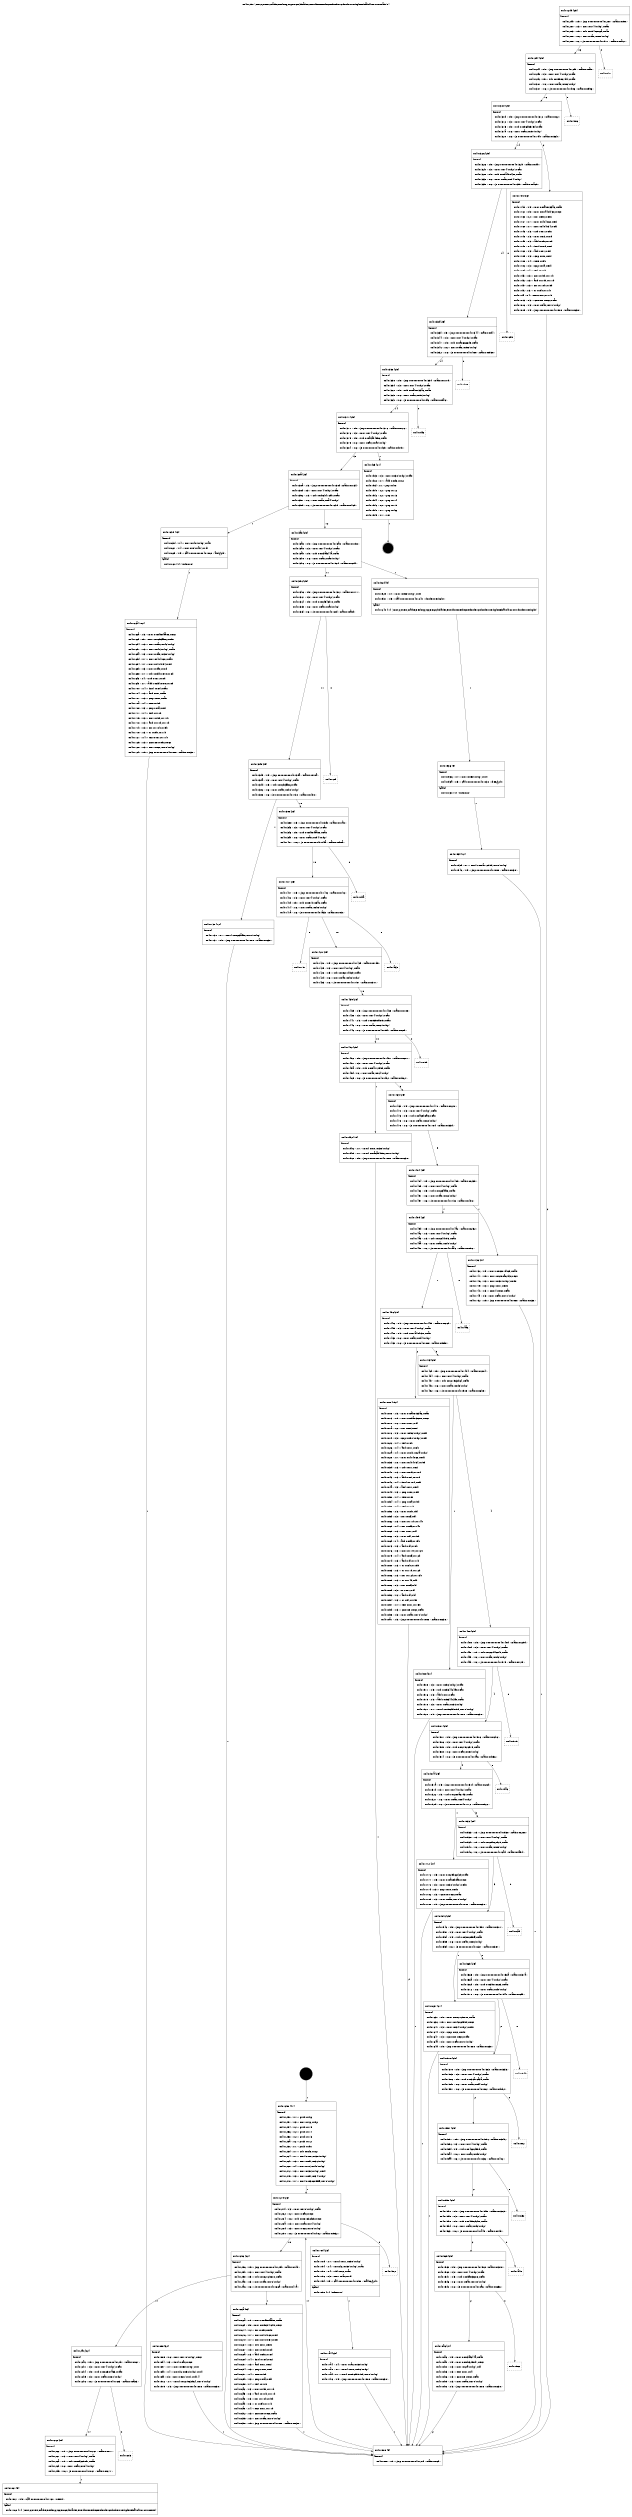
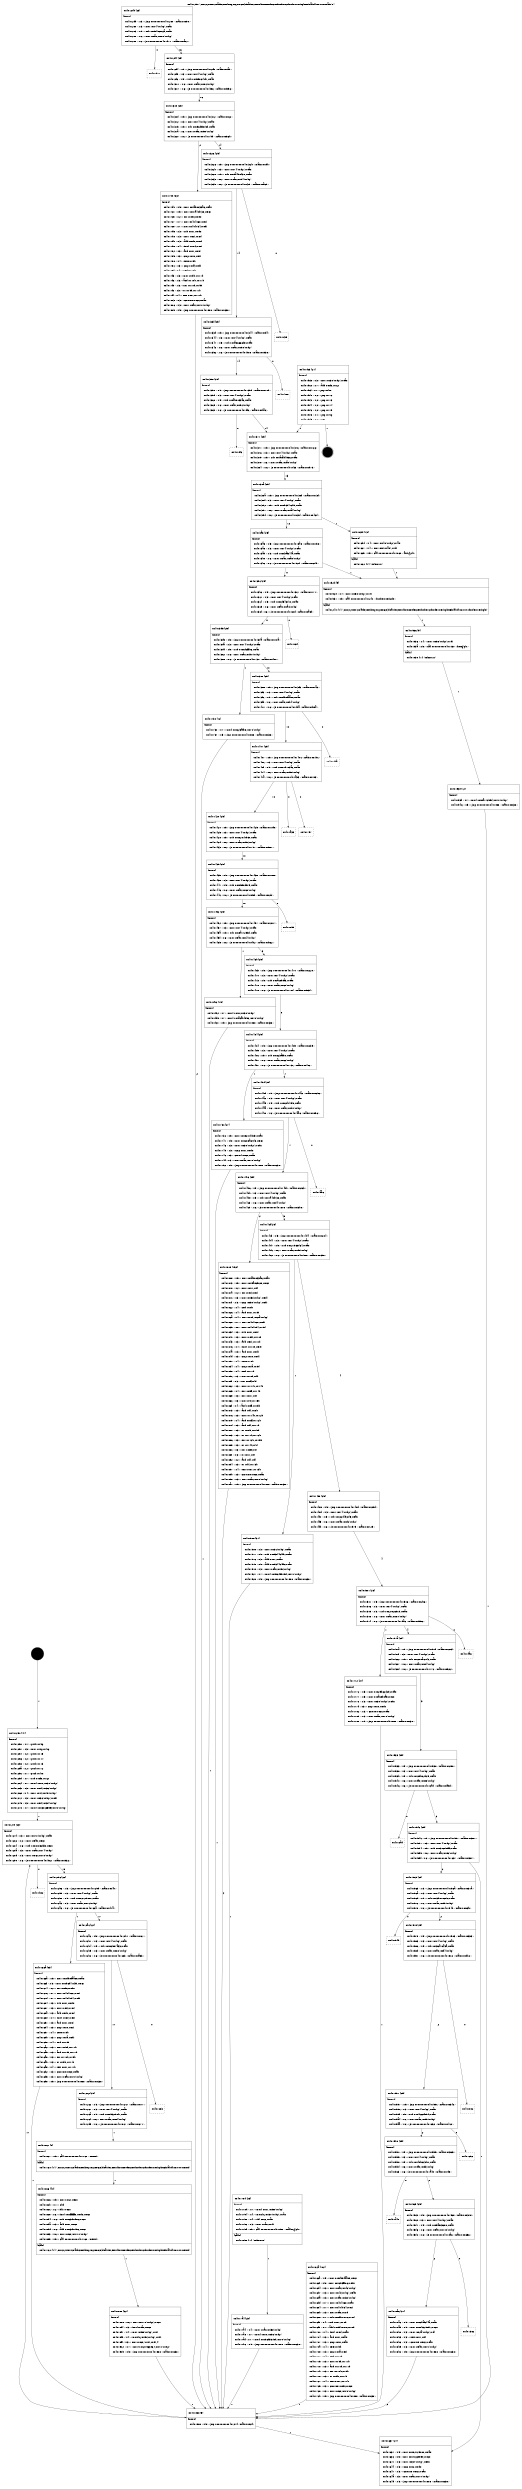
node "0x401be6": removed
edge "0x401371 [25]" -> "0x401dc5 [21]": reversed
edge "0x4016bd [13]" -> "0x4016ca [102]": now "0x4016bd [13]" -> "0x40192d [9]"
node "0x401979": removed
edge "0x40151a [25]" -> "0x401772 [27]": now "0x401501 [25]" -> "0x401772 [27]"
node "0x4018c6 [40]": added
edge "0x401637 [27]" -> "0x401e88 [5]": reversed
